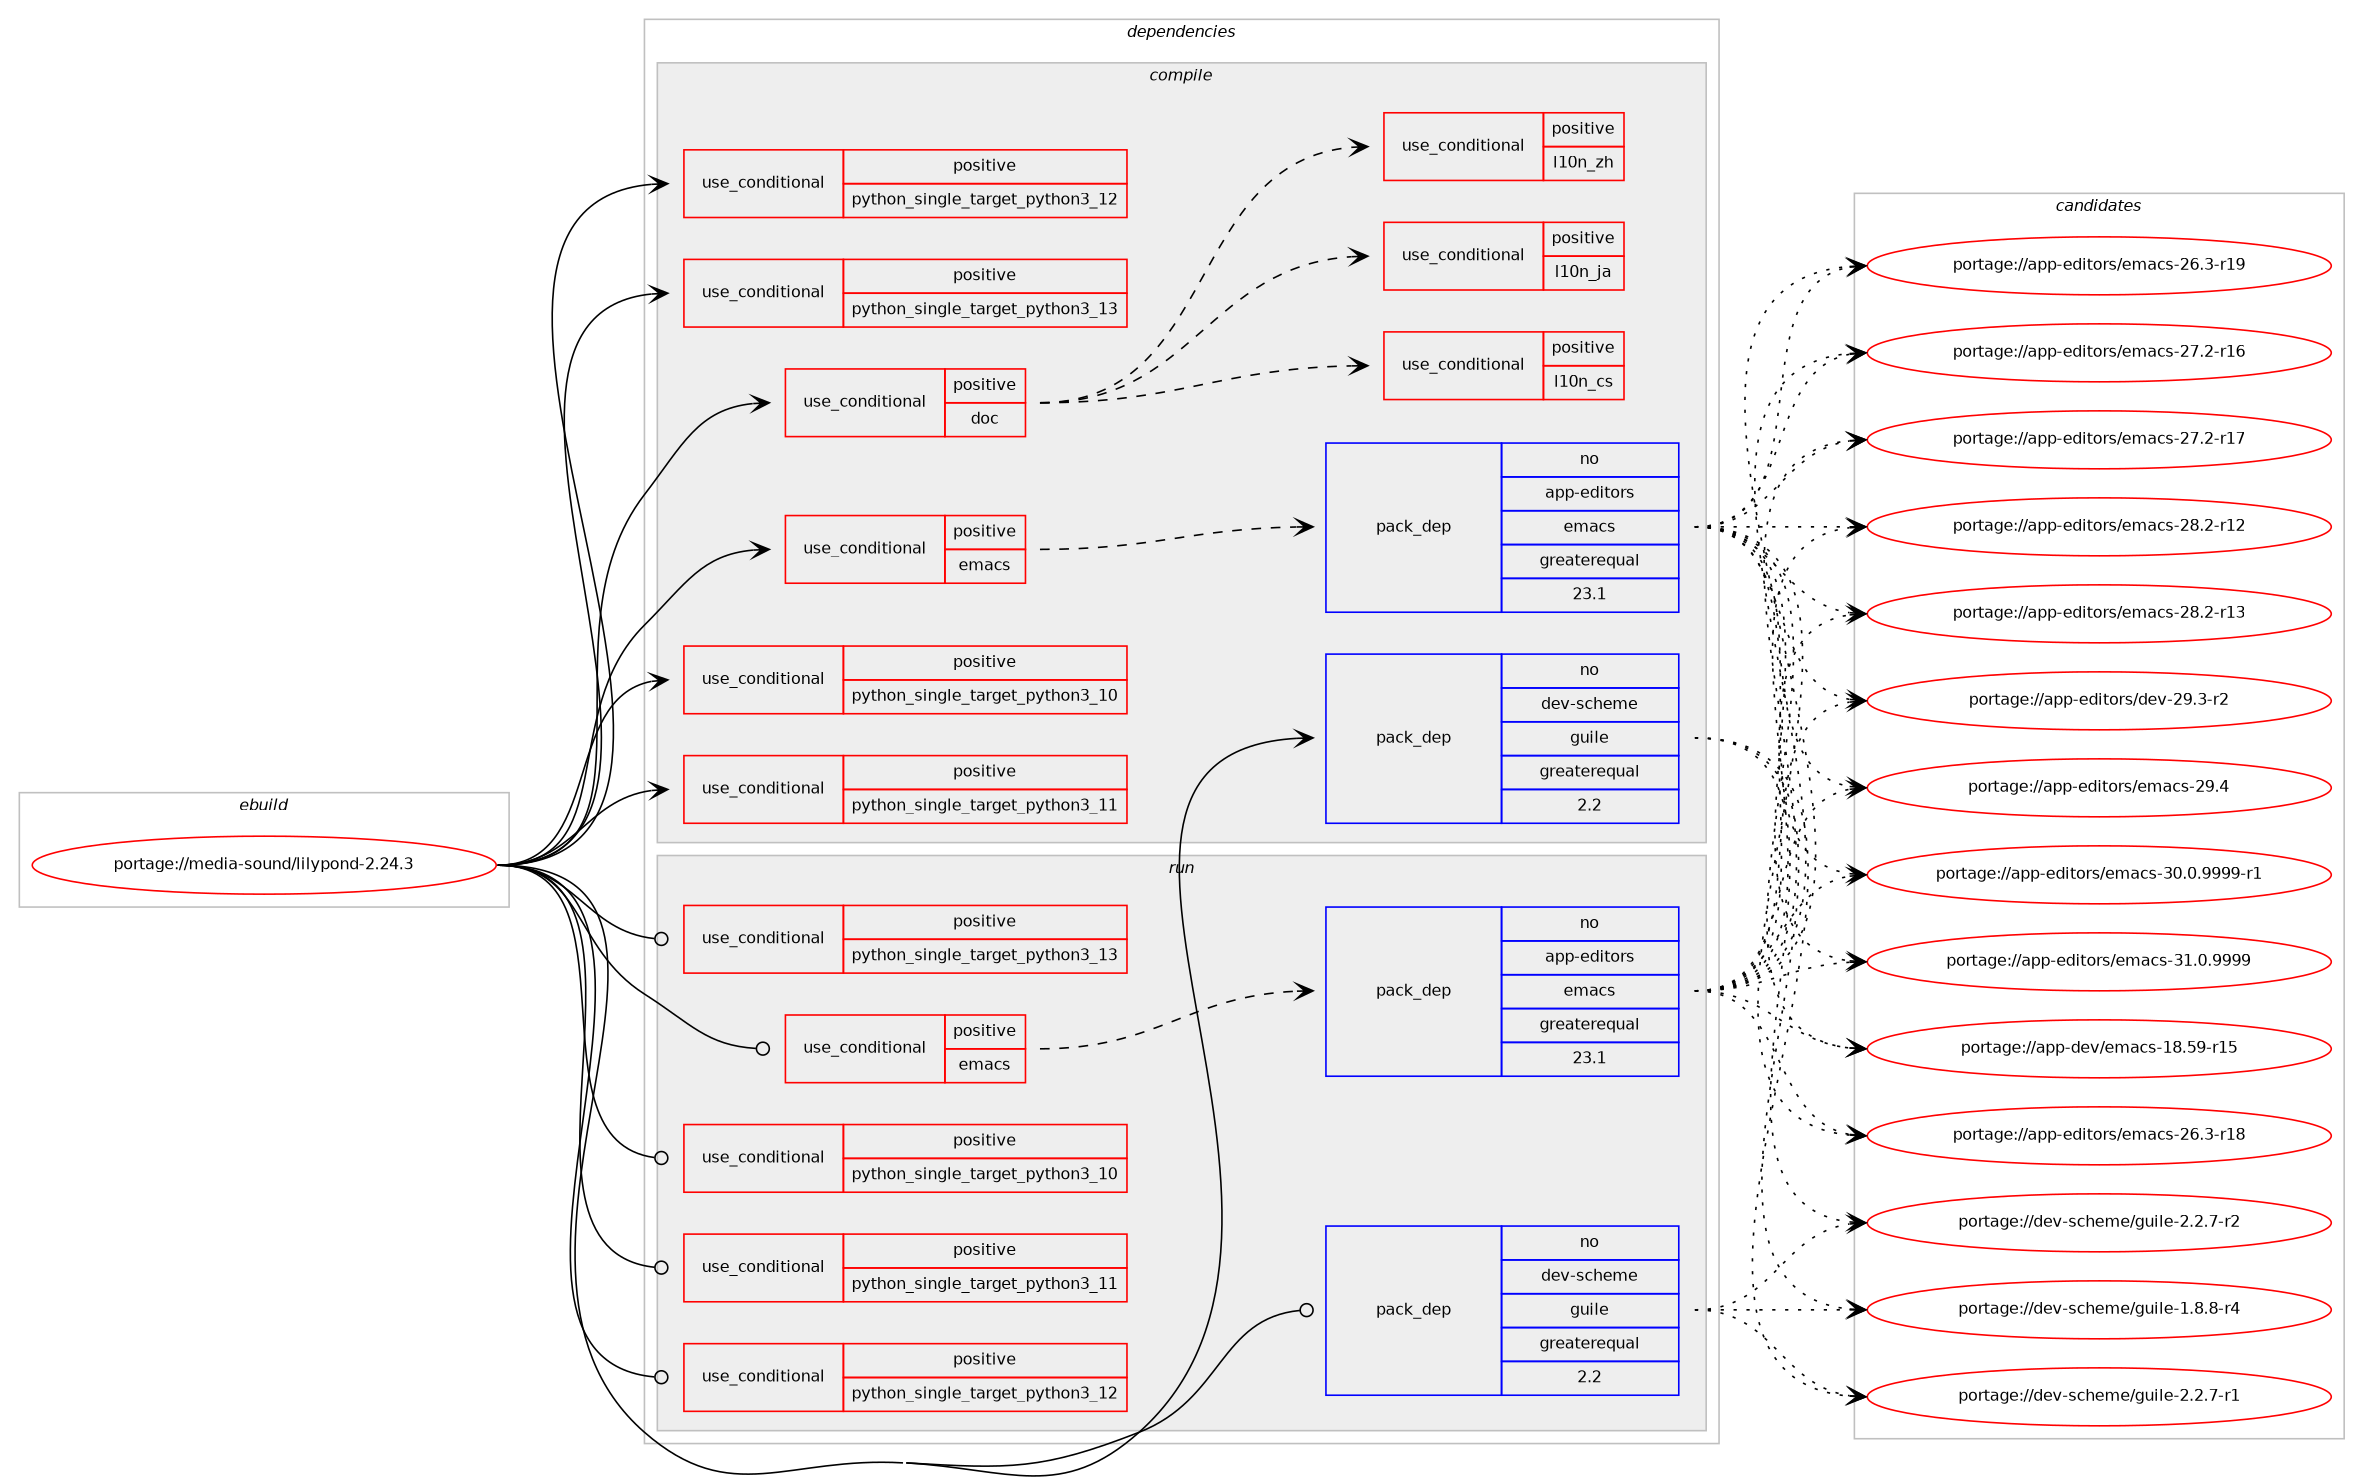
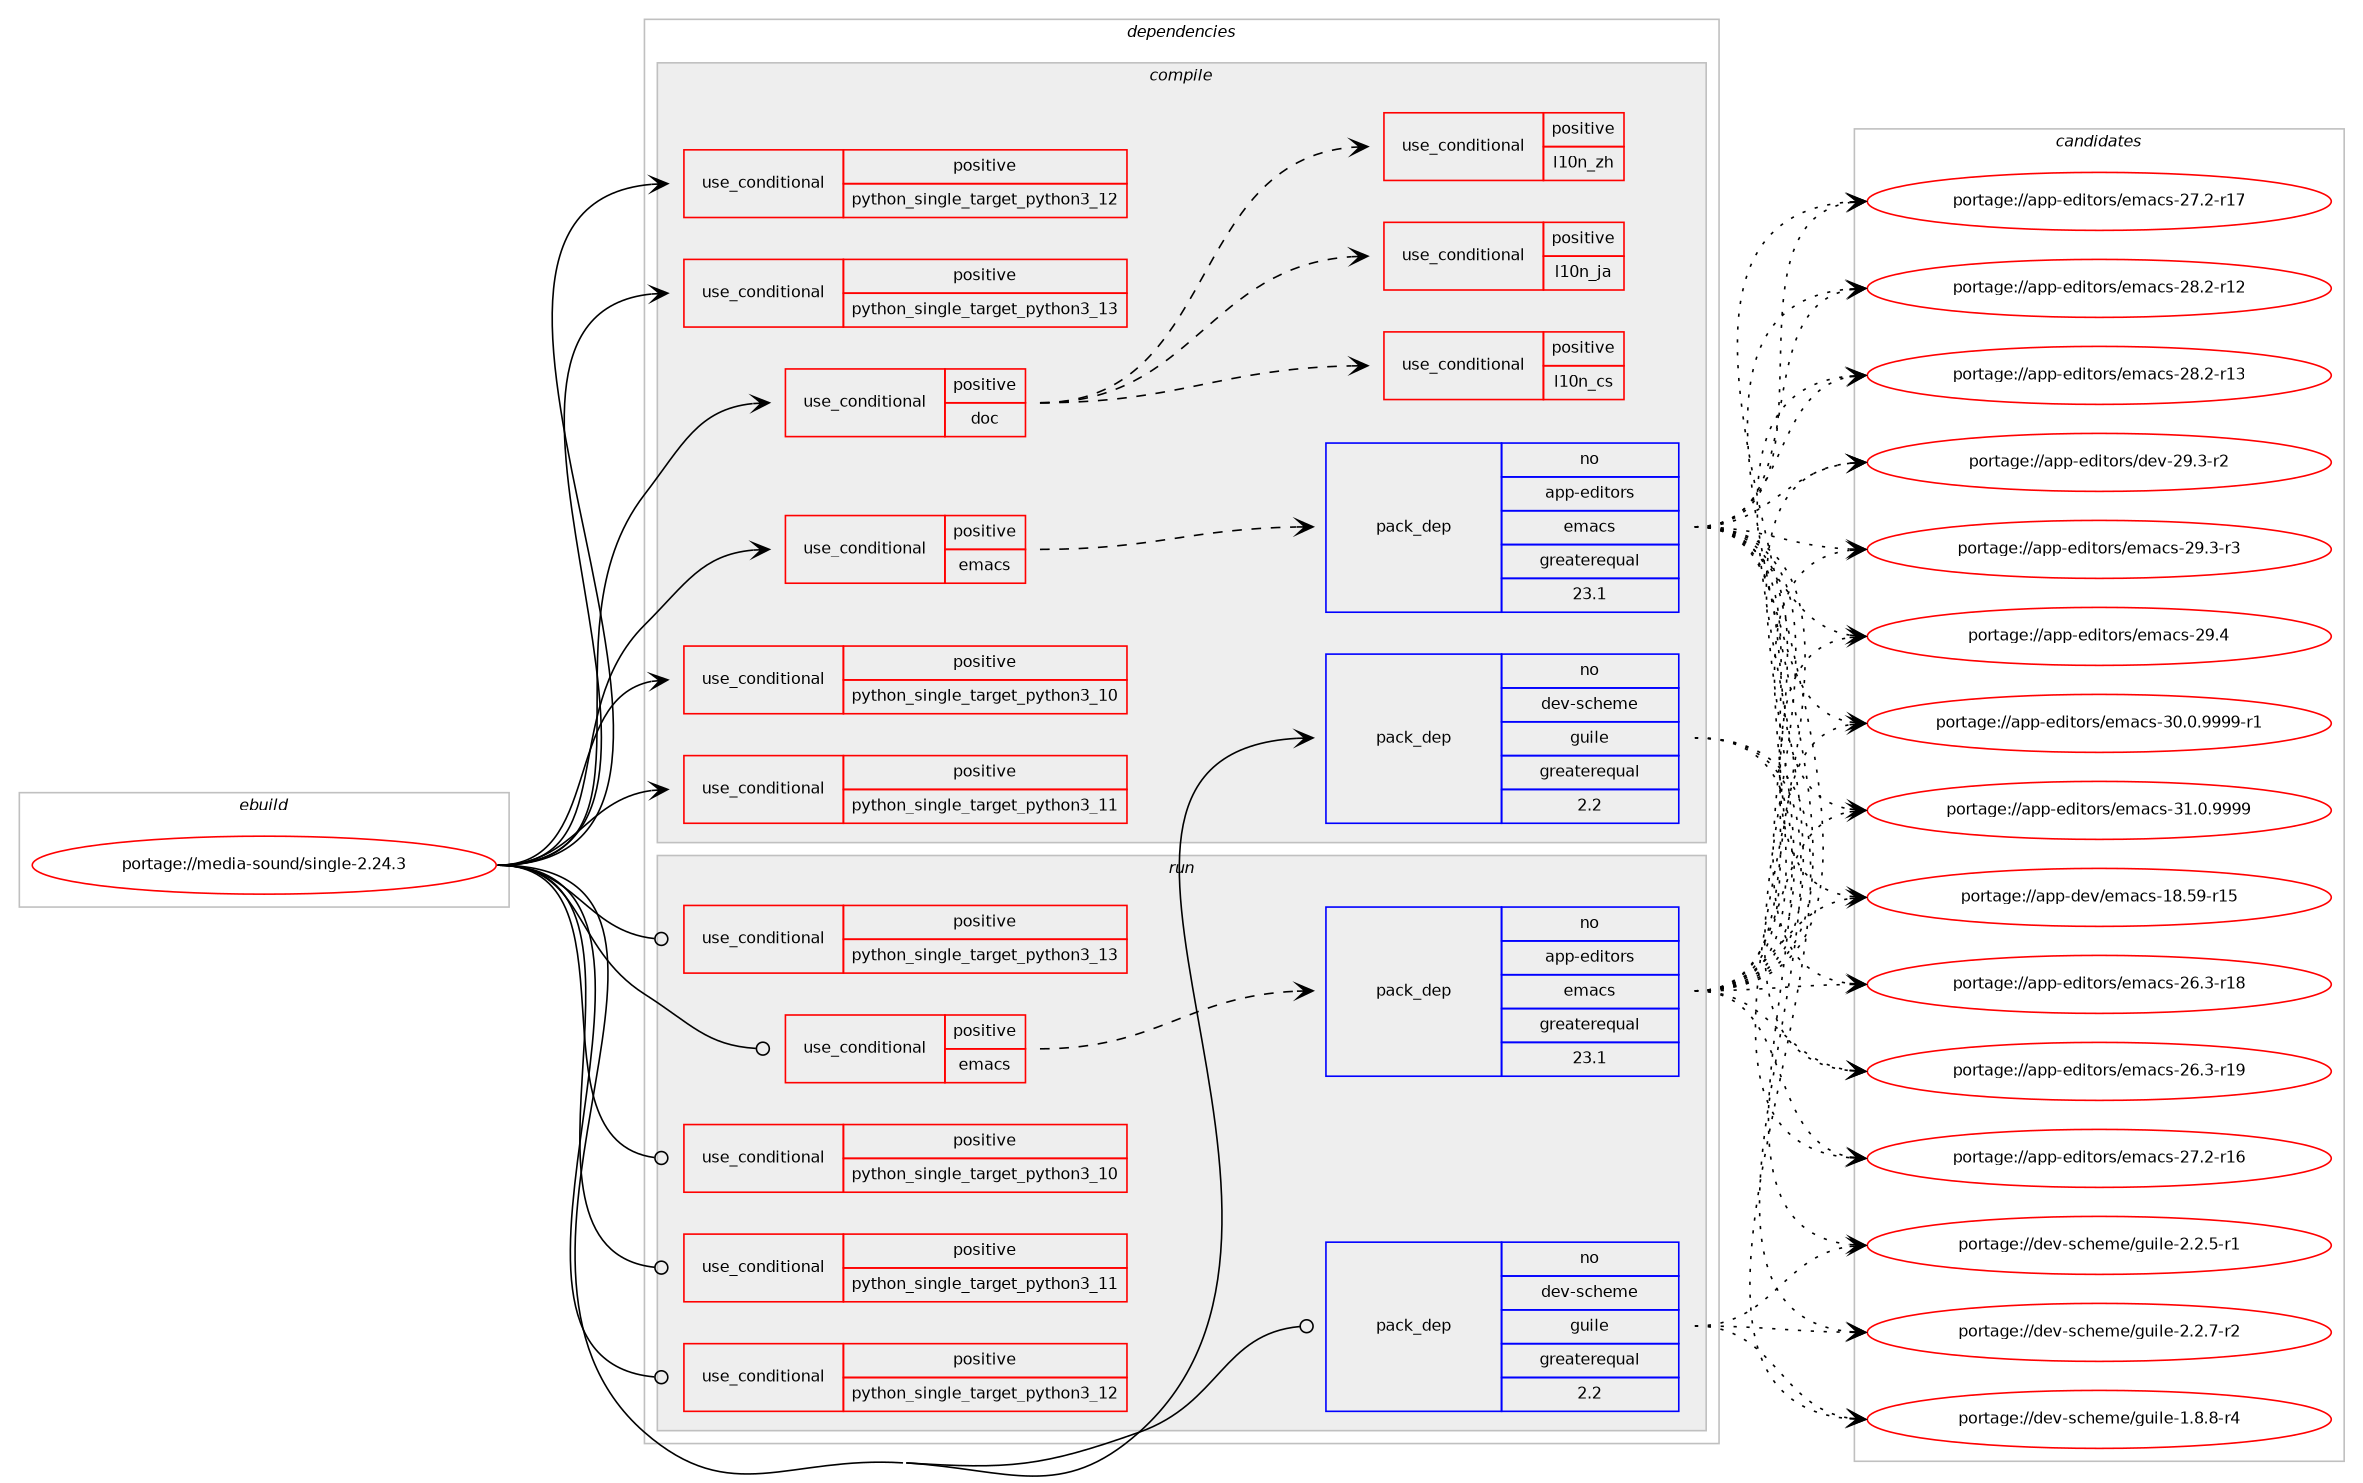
node "portage://app-editors/emacs-29.3-r3": added
node "portage://media-sound/lilypond-2.24.3": label "portage://media-sound/lilypond-2.24.3" -> "portage://media-sound/single-2.24.3"
node "portage://dev-scheme/guile-2.2.7-r1": label "portage://dev-scheme/guile-2.2.7-r1" -> "portage://dev-scheme/guile-2.2.5-r1"
